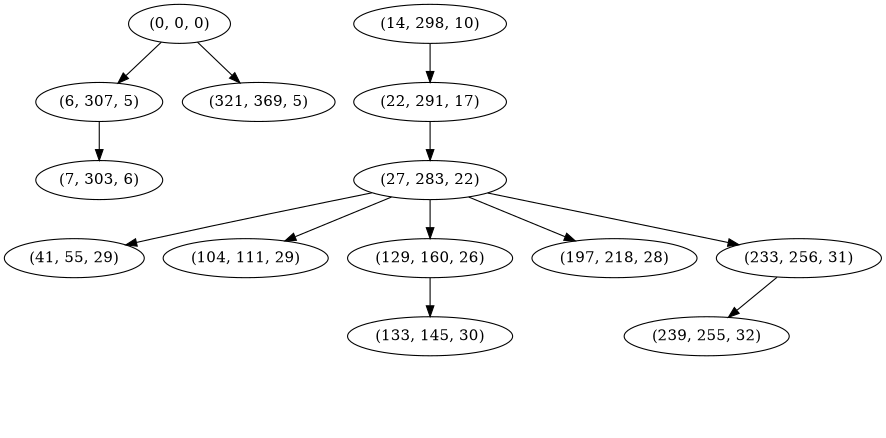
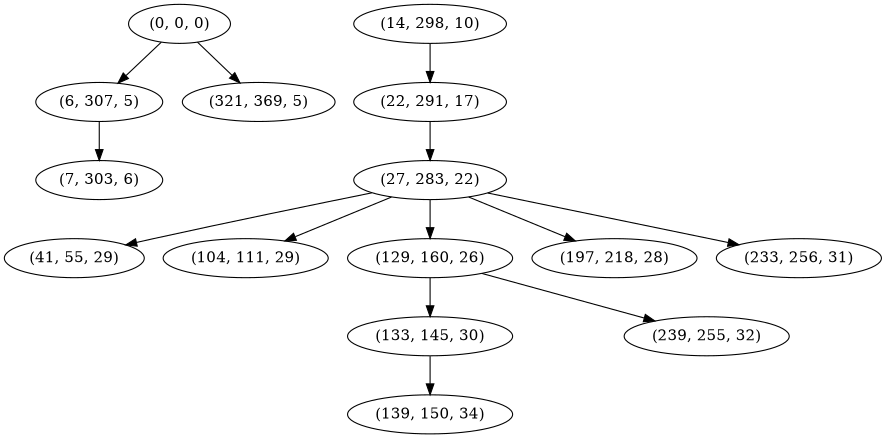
edge "(233, 256, 31)" -> "(239, 255, 32)": now "(129, 160, 26)" -> "(239, 255, 32)"
node "(139, 150, 34)": added
